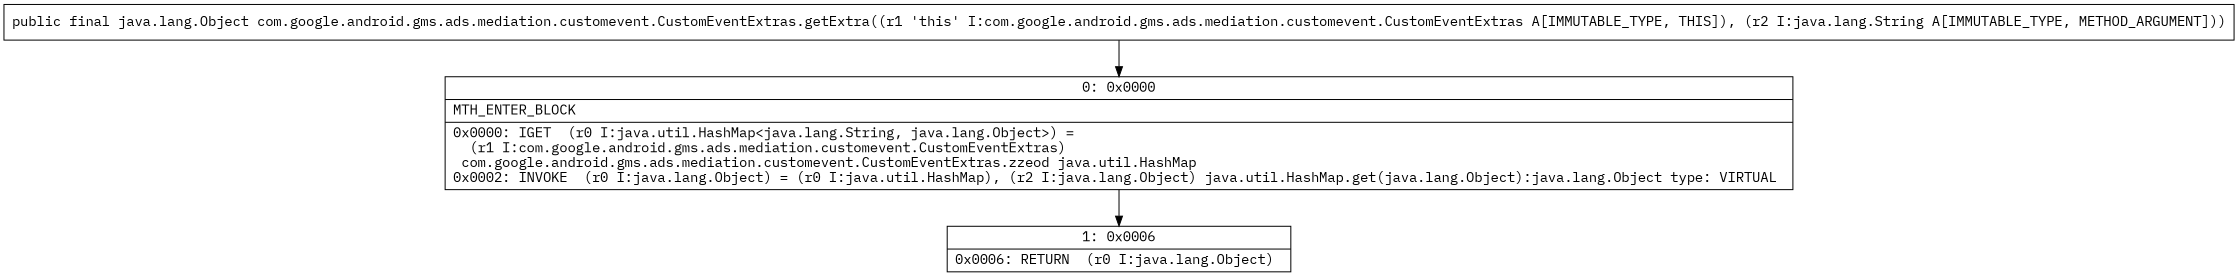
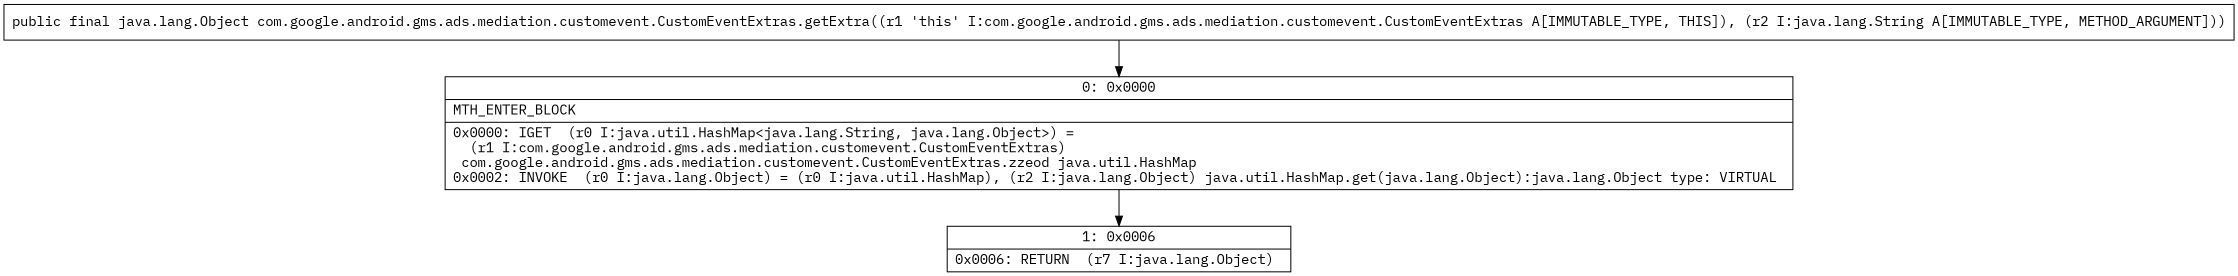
node "1: 0x0006": text "0x0006: RETURN  (r0 I:java.lang.Object)" -> "0x0006: RETURN  (r7 I:java.lang.Object)"
